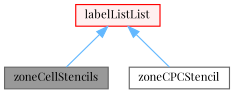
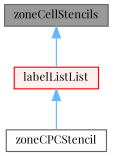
edge "zoneCellStencils" -> "labelListList": reversed
